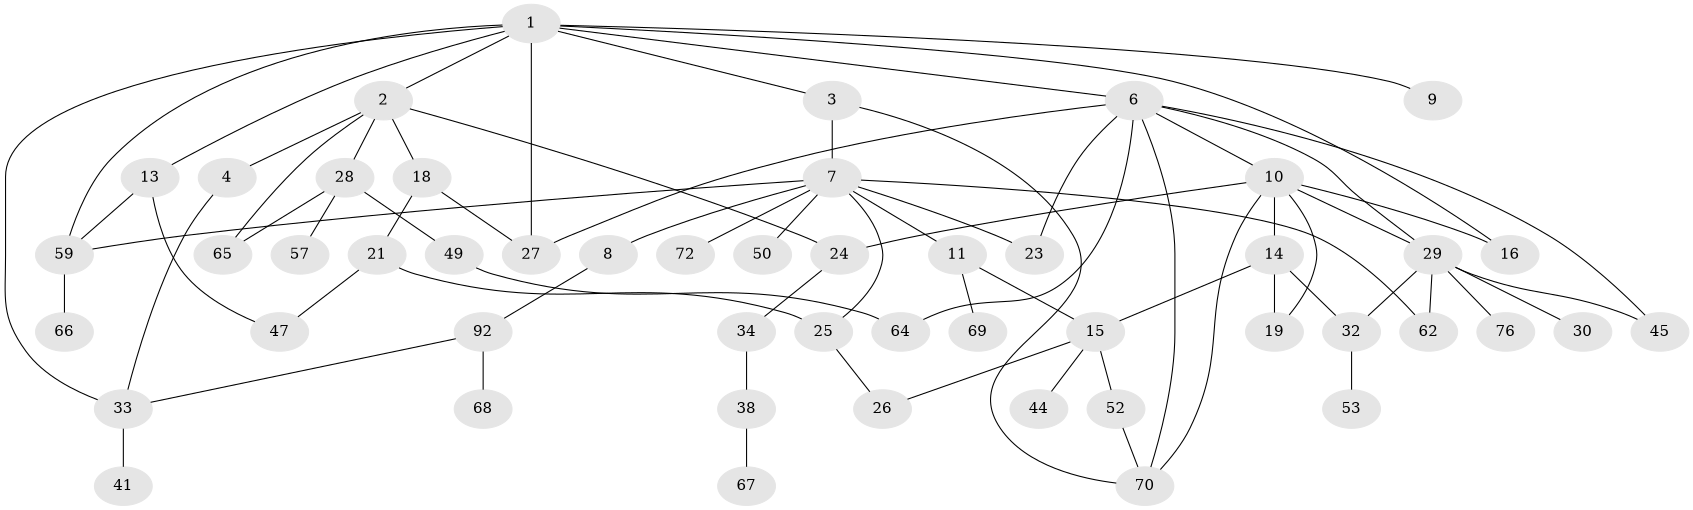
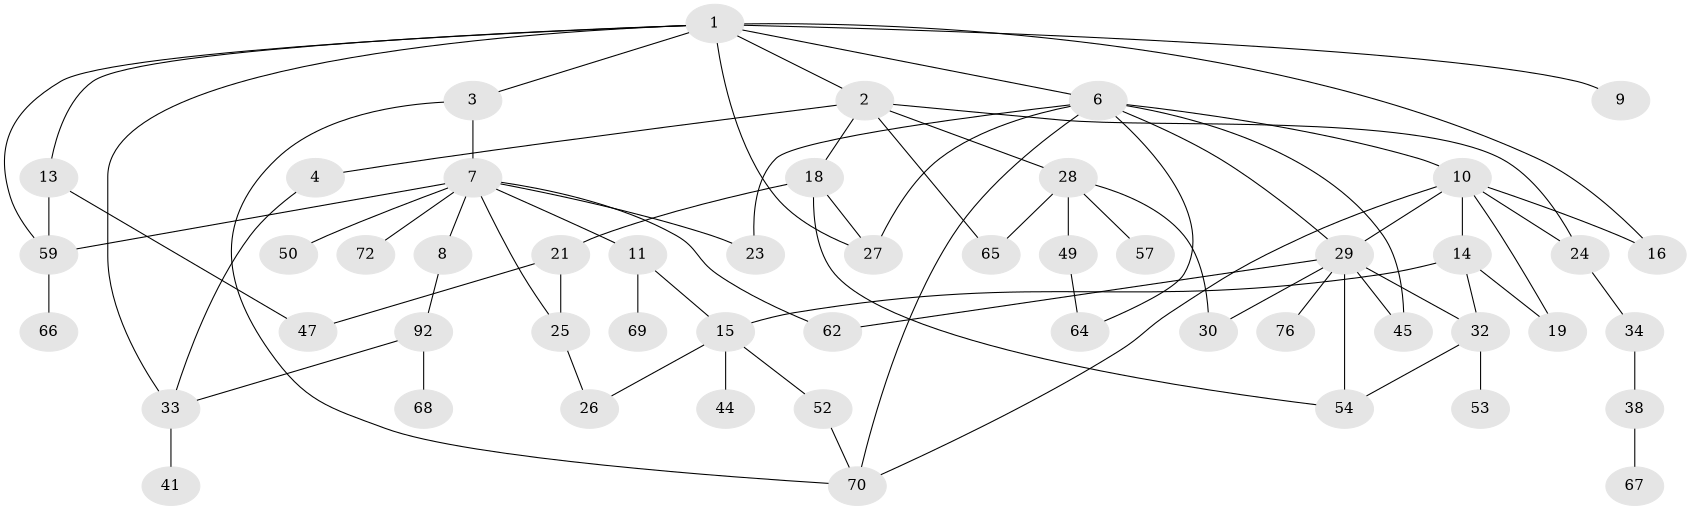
edge "28" -- "30": added
node "54": added
